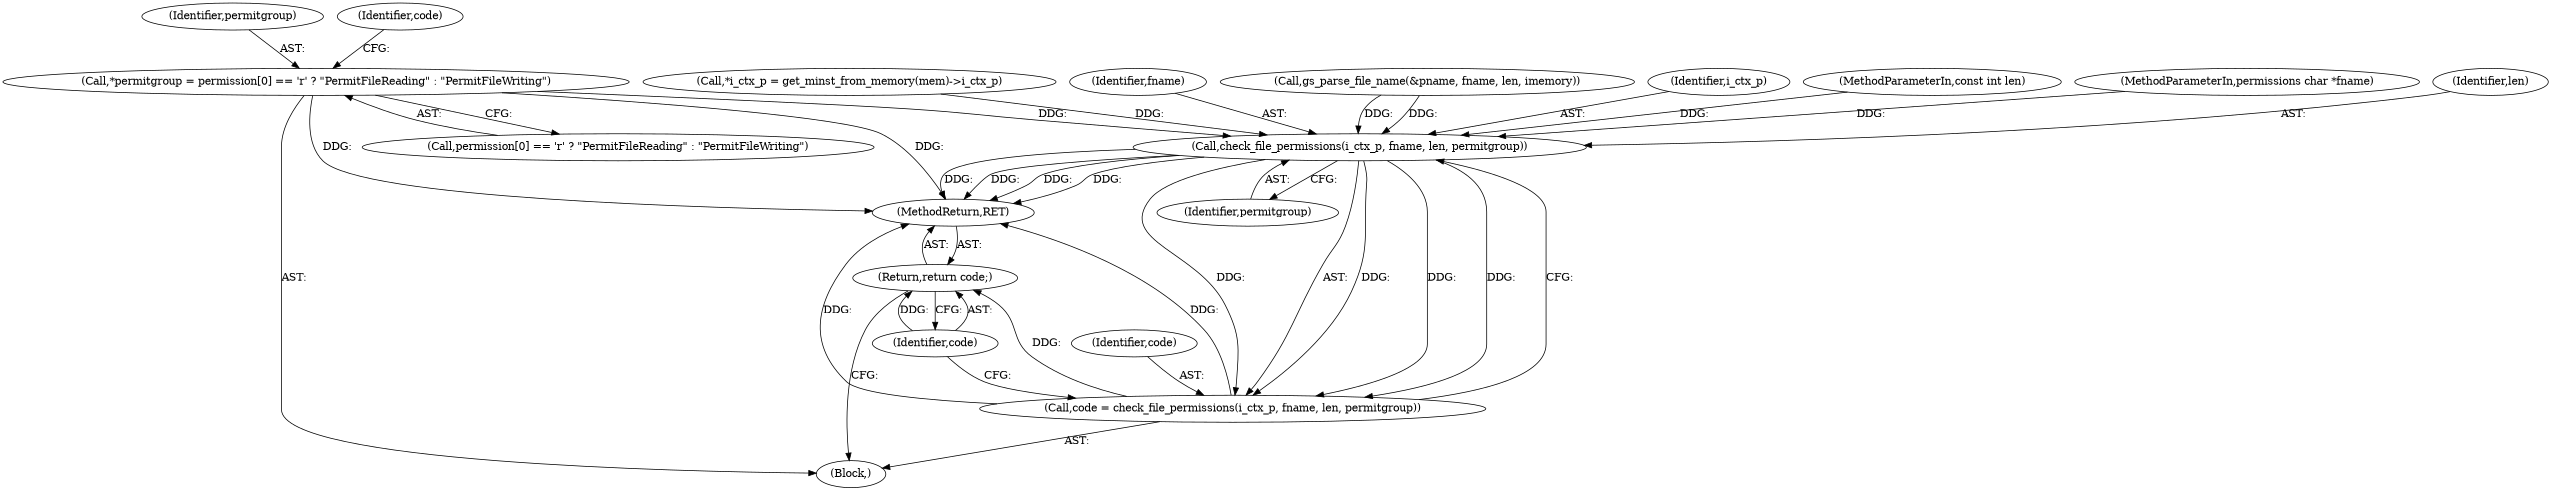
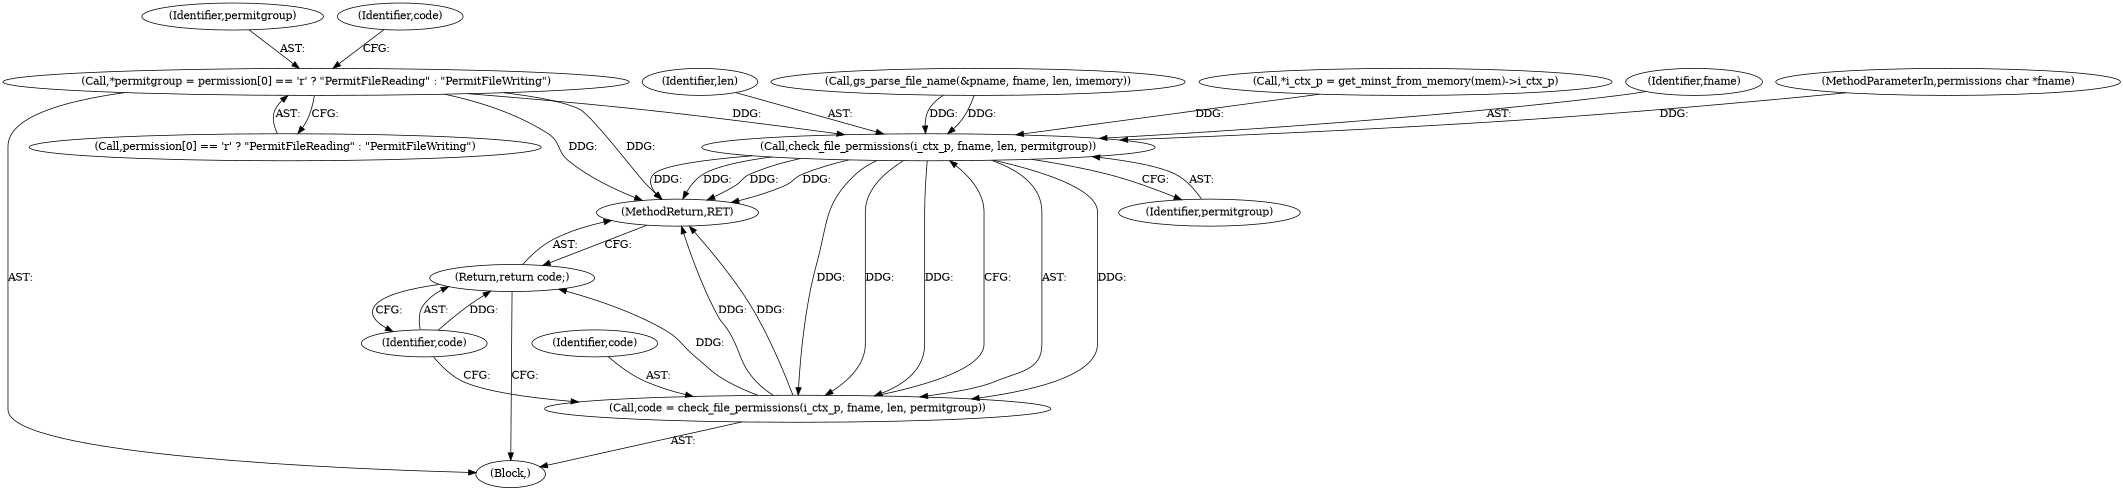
node "(Identifier,i_ctx_p)": removed
node "(MethodParameterIn,const int len)": removed
edge "(MethodReturn,RET)" -> "(Return,return code;)": label "AST: " -> "CFG: "
